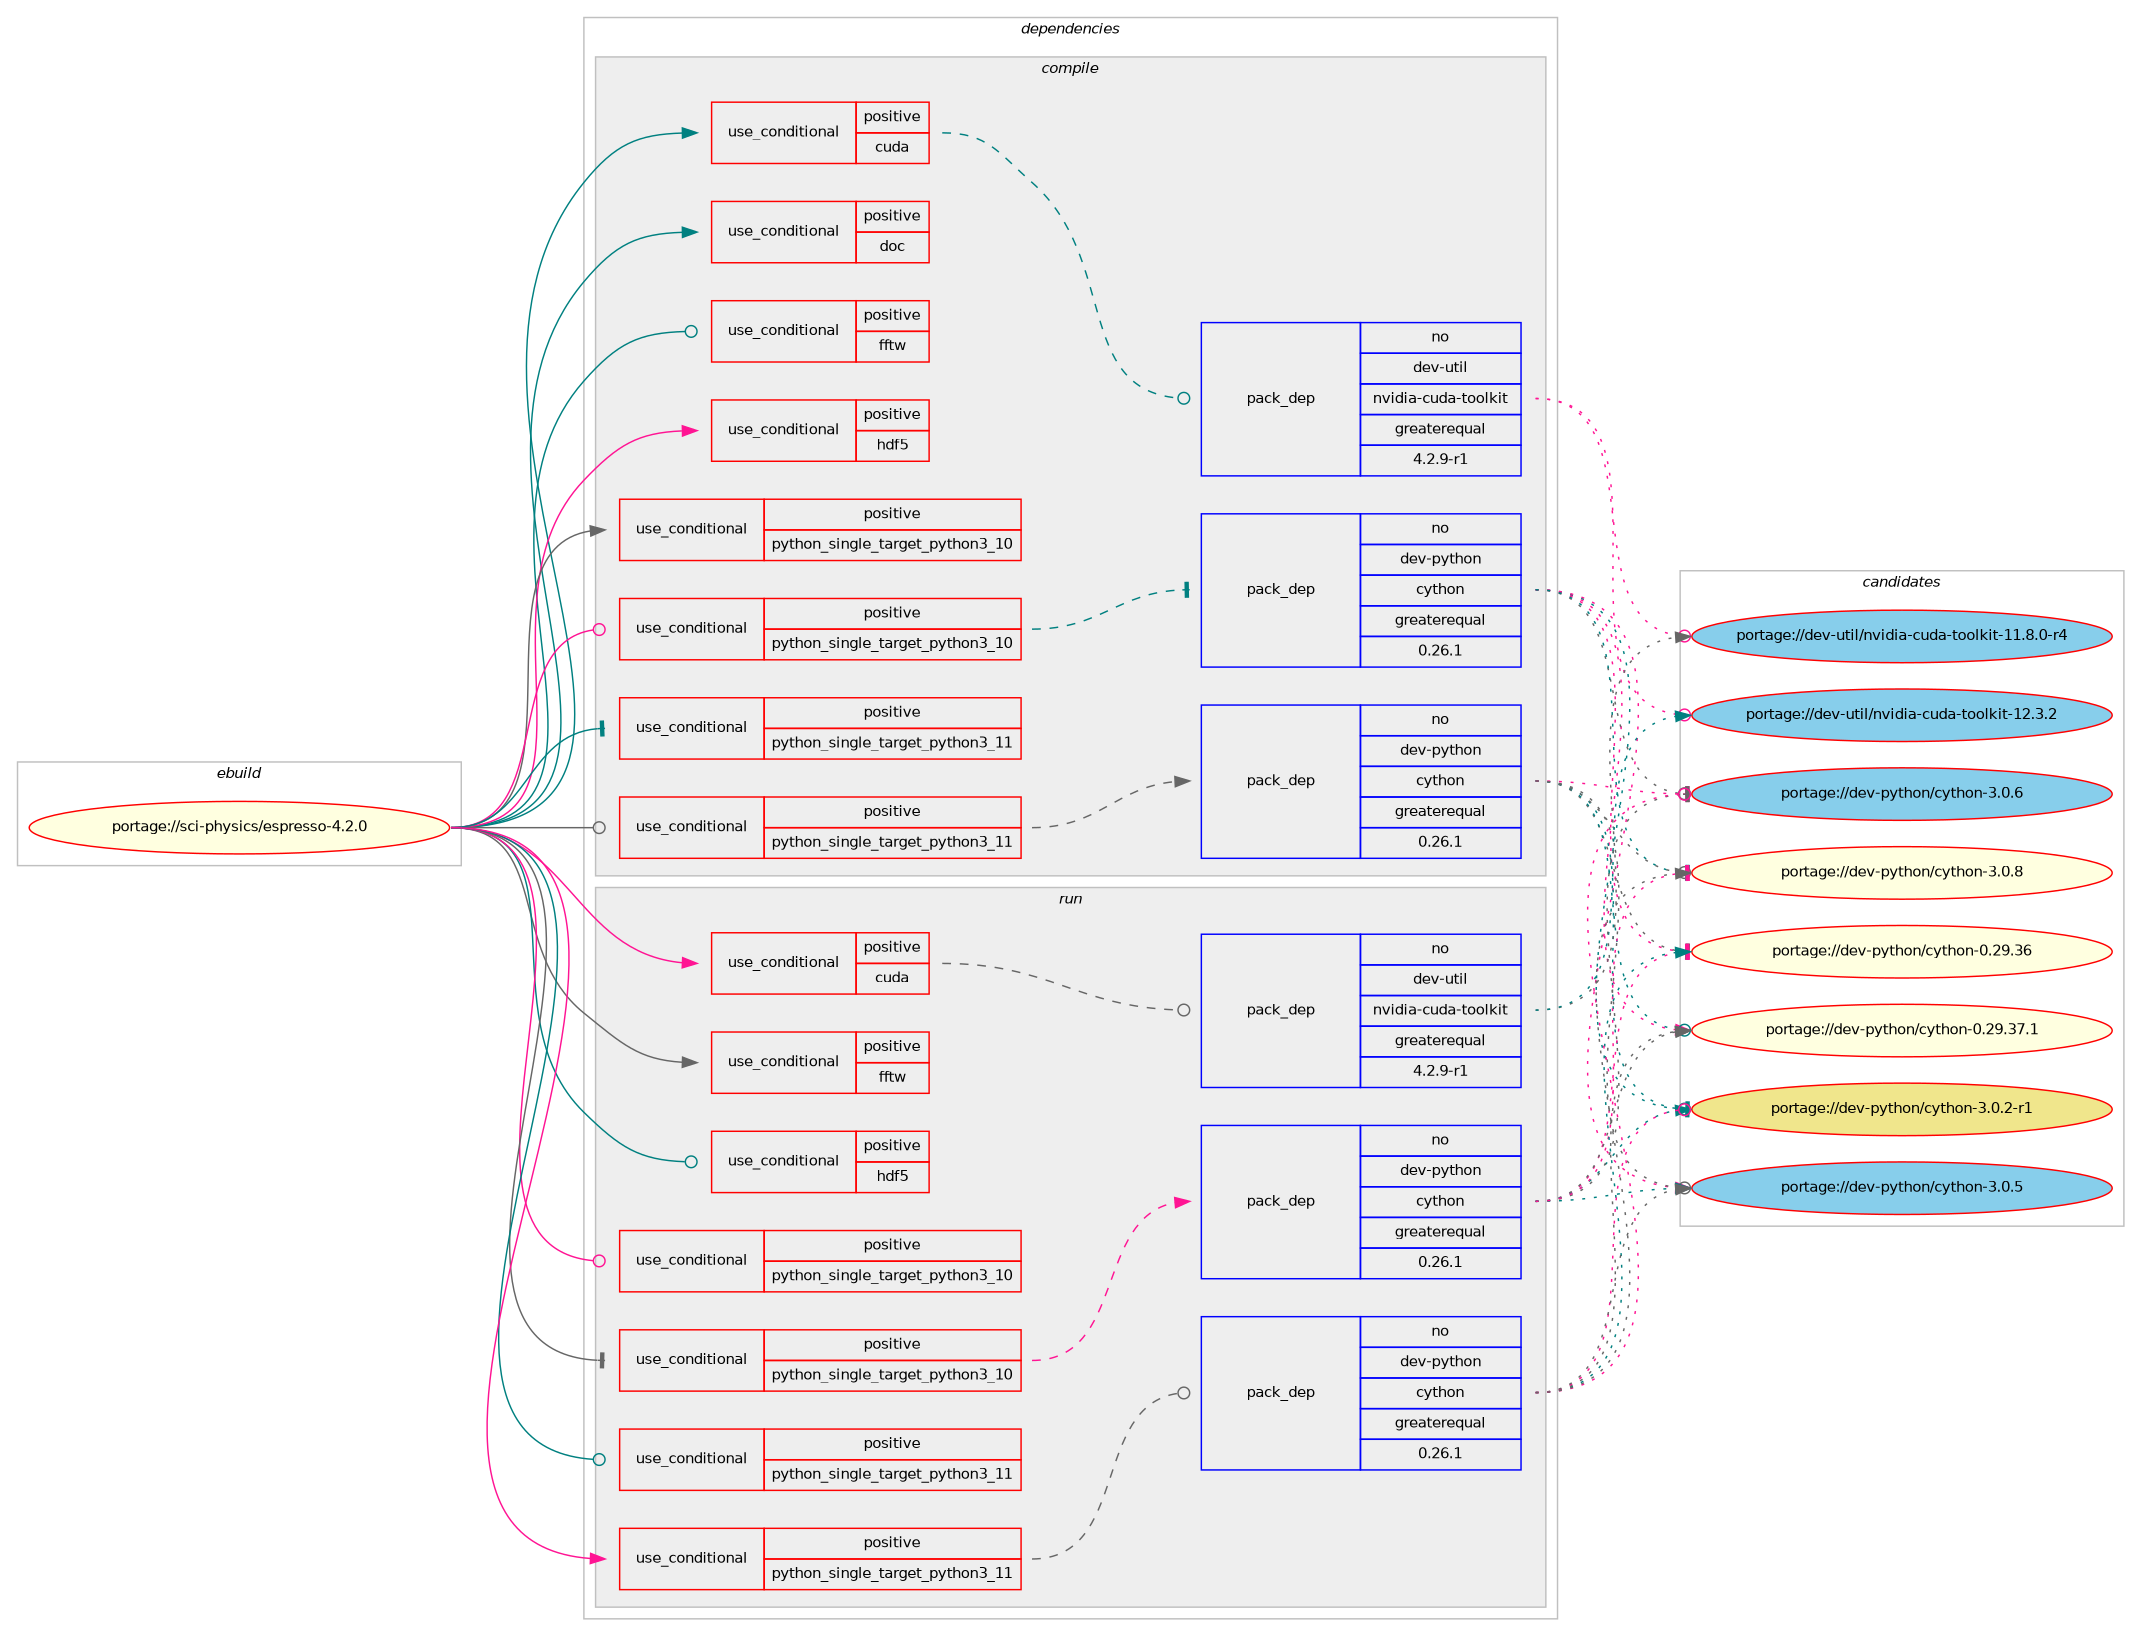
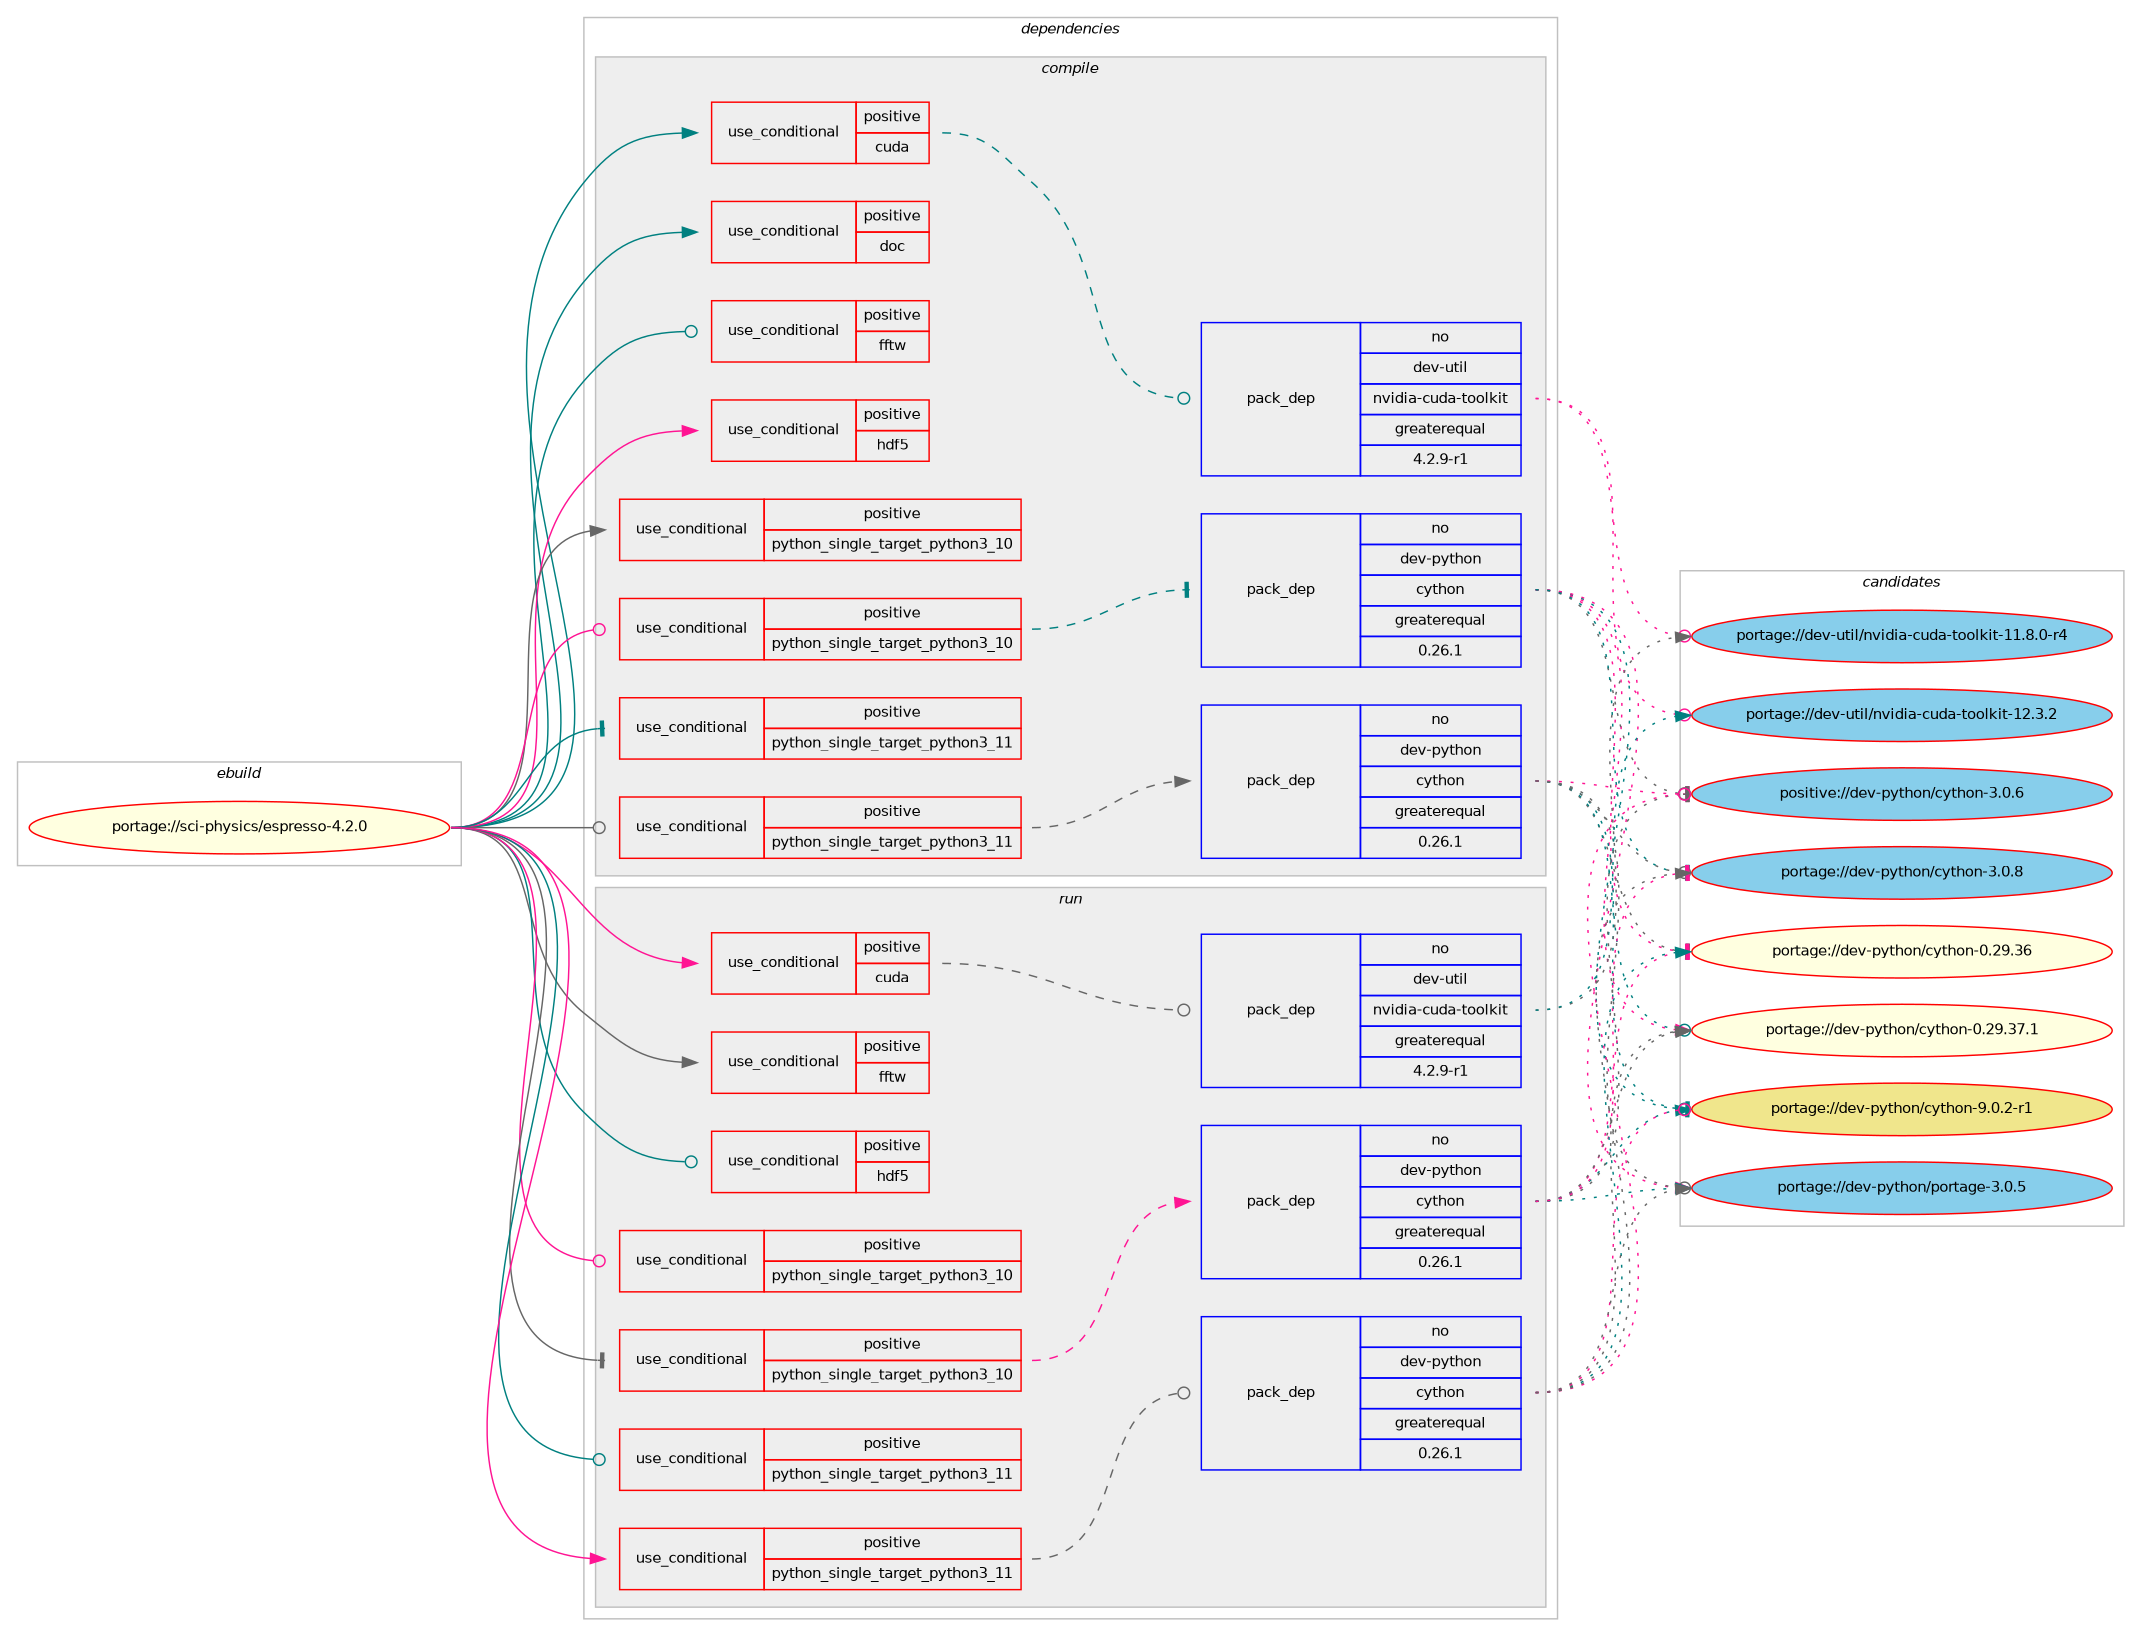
node "portage://dev-python/cython-3.0.6": label "portage://dev-python/cython-3.0.6" -> "positive://dev-python/cython-3.0.6"
node "portage://dev-python/cython-3.0.8": fillcolor lightyellow -> skyblue
node "portage://dev-python/cython-3.0.2-r1": label "portage://dev-python/cython-3.0.2-r1" -> "portage://dev-python/cython-9.0.2-r1"
node "portage://dev-python/cython-3.0.5": label "portage://dev-python/cython-3.0.5" -> "portage://dev-python/portage-3.0.5"
